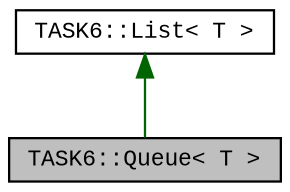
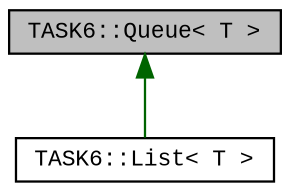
edge "TASK6::Queue< T >" -> "TASK6::List< T >": reversed
